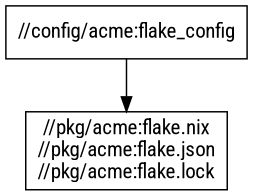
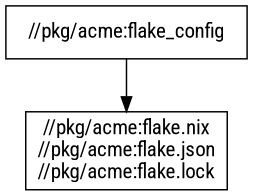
node "//config/acme:flake_config": label "//config/acme:flake_config" -> "//pkg/acme:flake_config"
